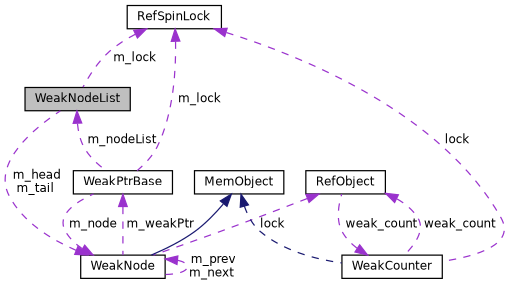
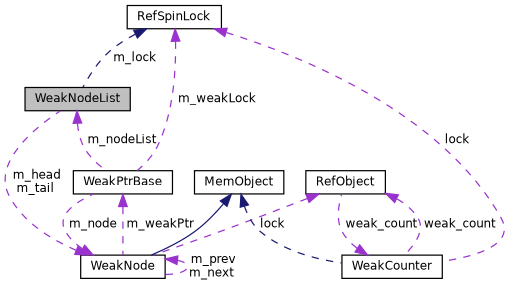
edge "WeakNodeList" -> "RefSpinLock": color darkorchid3 -> midnightblue
edge "WeakPtrBase" -> "RefSpinLock": label " m_lock" -> " m_weakLock"
